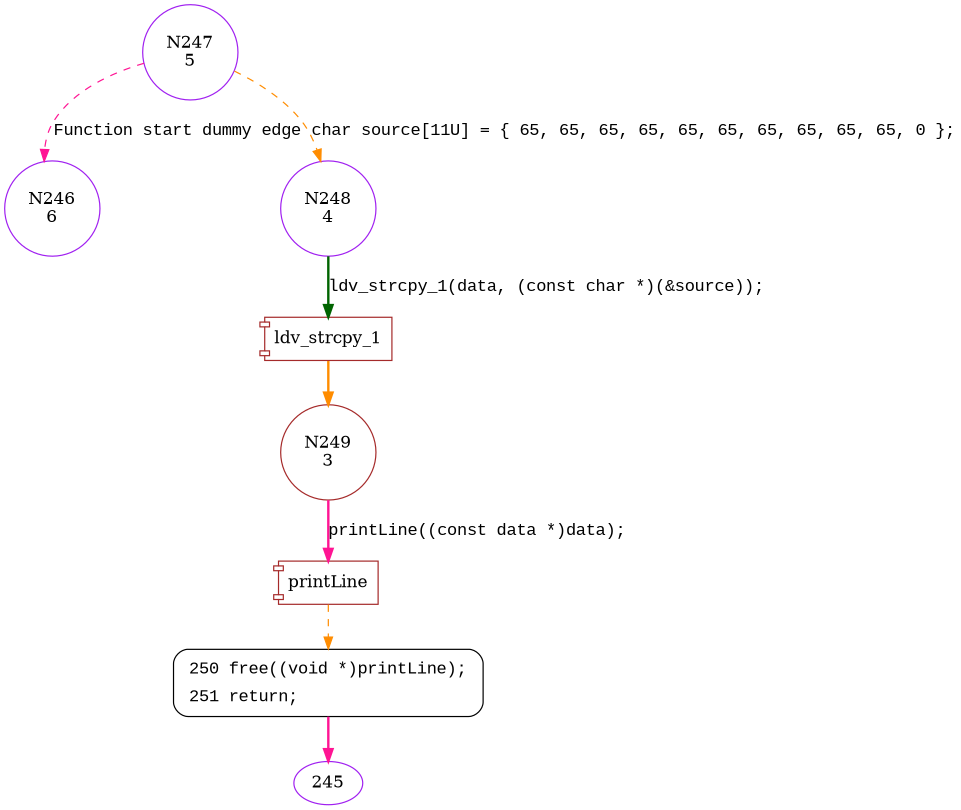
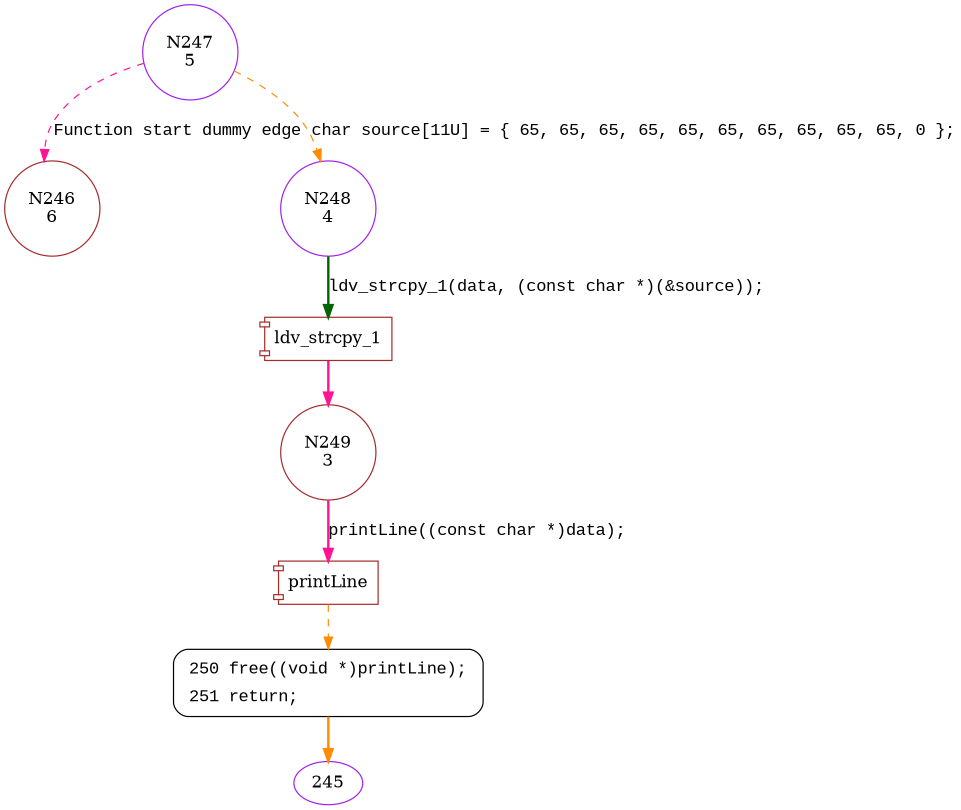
node "N246 6": color purple -> brown
edge "ldv_strcpy_1" -> "N249 3": color darkorange -> deeppink
edge "N249 3" -> "printLine": label "printLine((const data *)data);" -> "printLine((const char *)data);"
edge "250" -> "245": color deeppink -> darkorange
